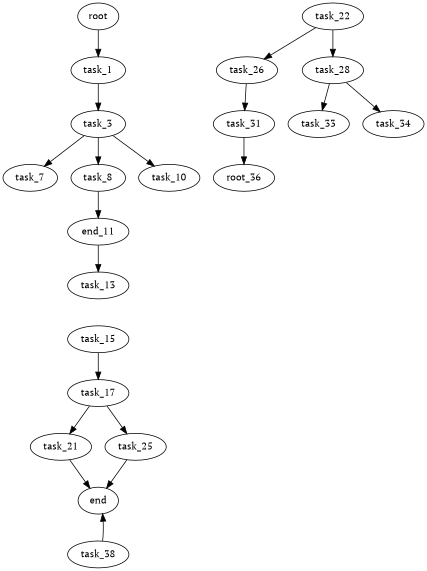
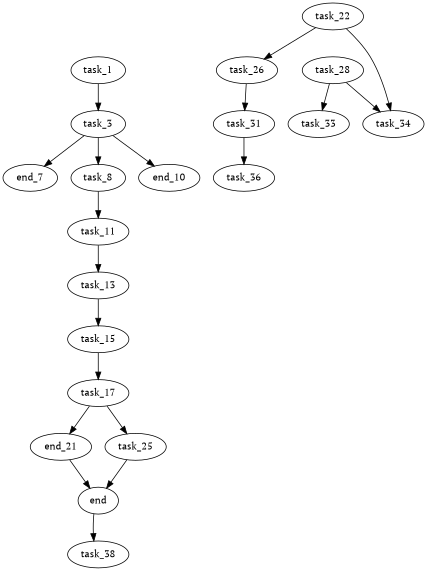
node "root": removed
edge "task_22" -> "task_28": now "task_22" -> "task_34"
node "task_7": label "task_7" -> "end_7"
node "task_10": label "task_10" -> "end_10"
node "root_36": label "root_36" -> "task_36"
node "end_11": label "end_11" -> "task_11"
edge "task_13" -> "task_15": added
node "task_21": label "task_21" -> "end_21"
edge "task_38" -> "end": reversed
